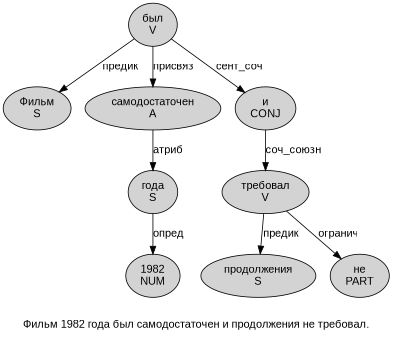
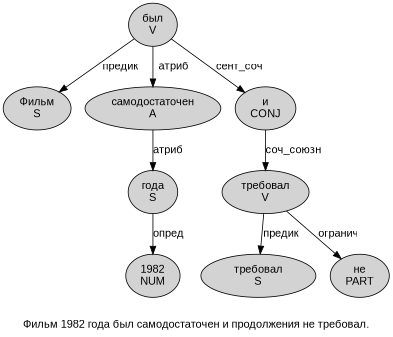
edge "был V" -> "самодостаточен A": label "присвяз" -> "атриб"
node "продолжения S": label "продолжения S" -> "требовал S"
